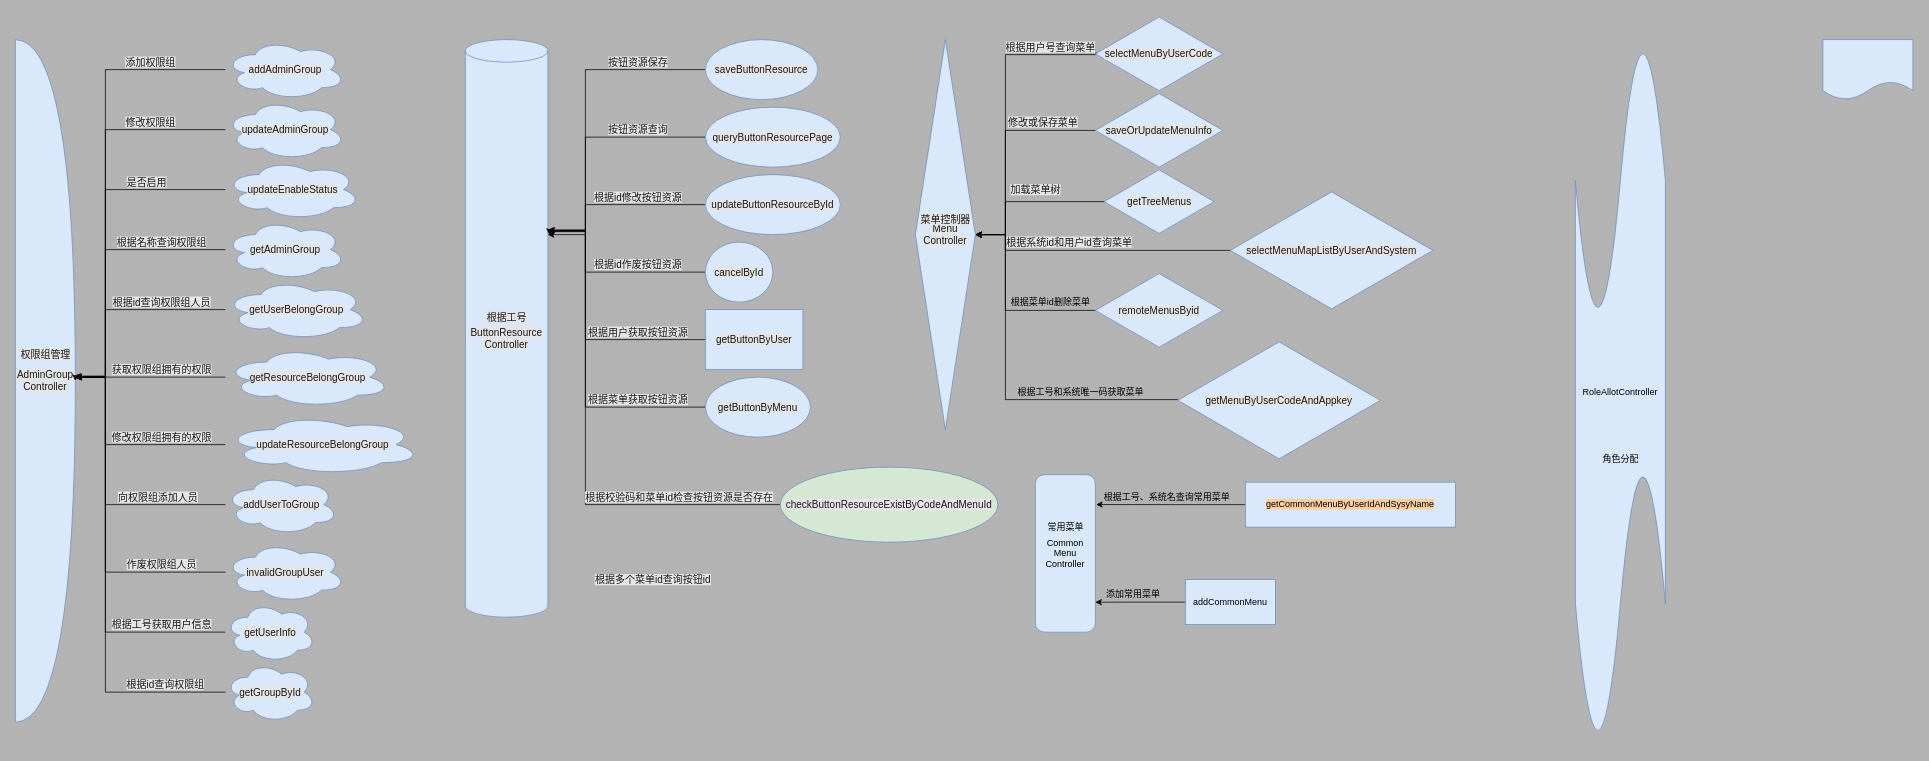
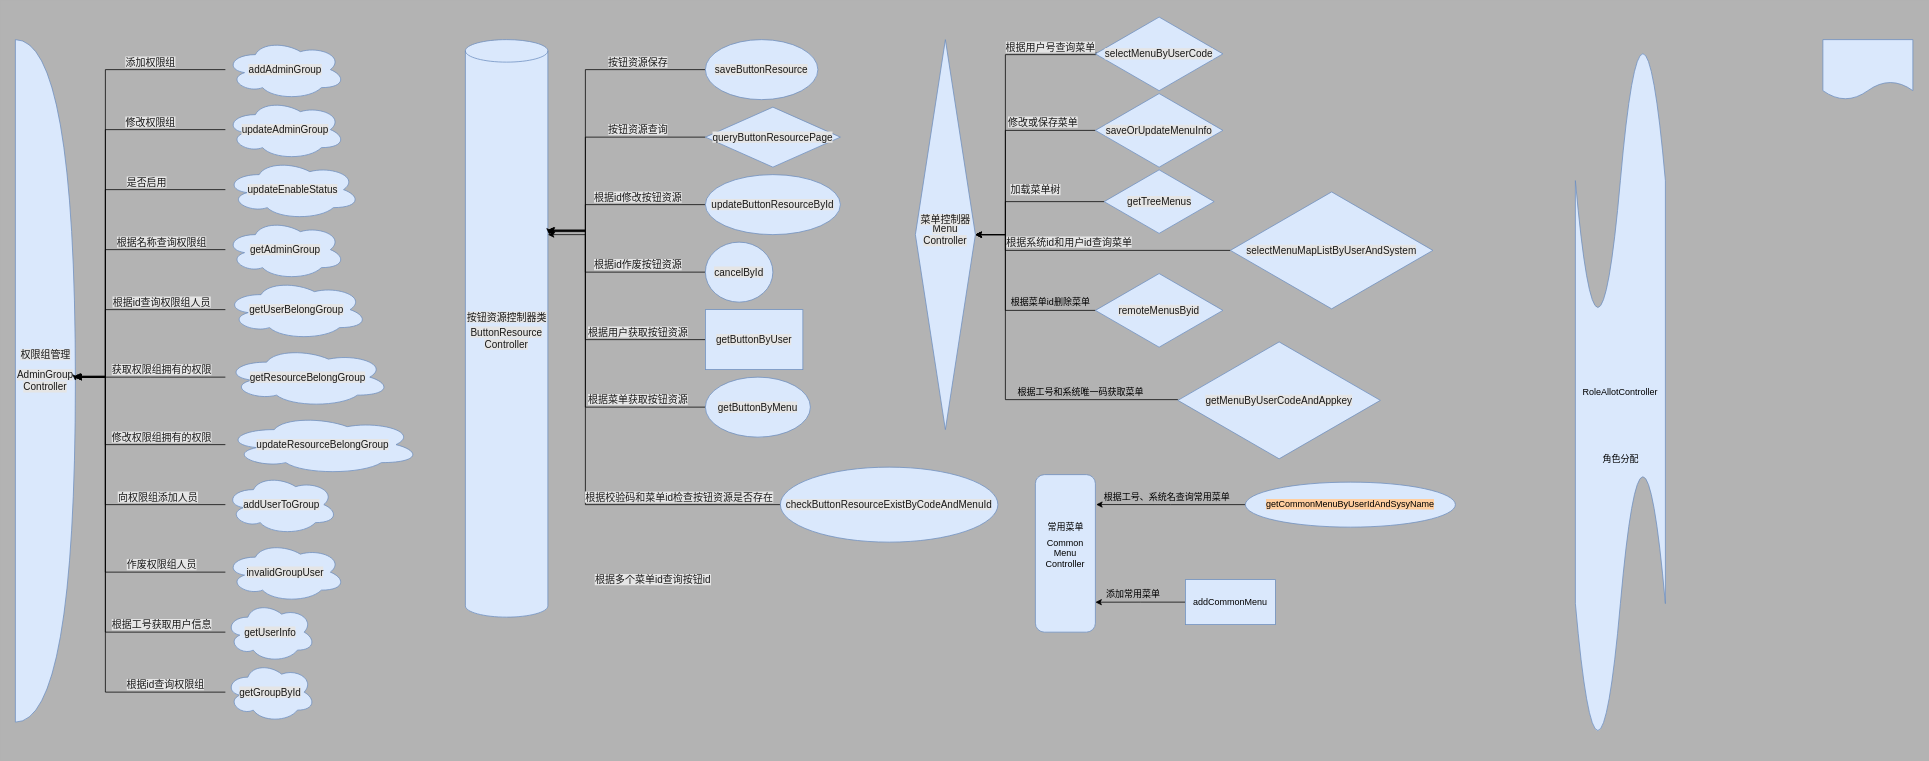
node "queryButtonResourcePage": shape ellipse -> diamond
node "根据工号": label "根据工号" -> "按钮资源控制器类"
node "checkButtonResourceExistByCodeAndMenuId": fillcolor #d5e8d4 -> #dae8fc
node "getCommonMenuByUserIdAndSysyName": shape rectangle -> ellipse
